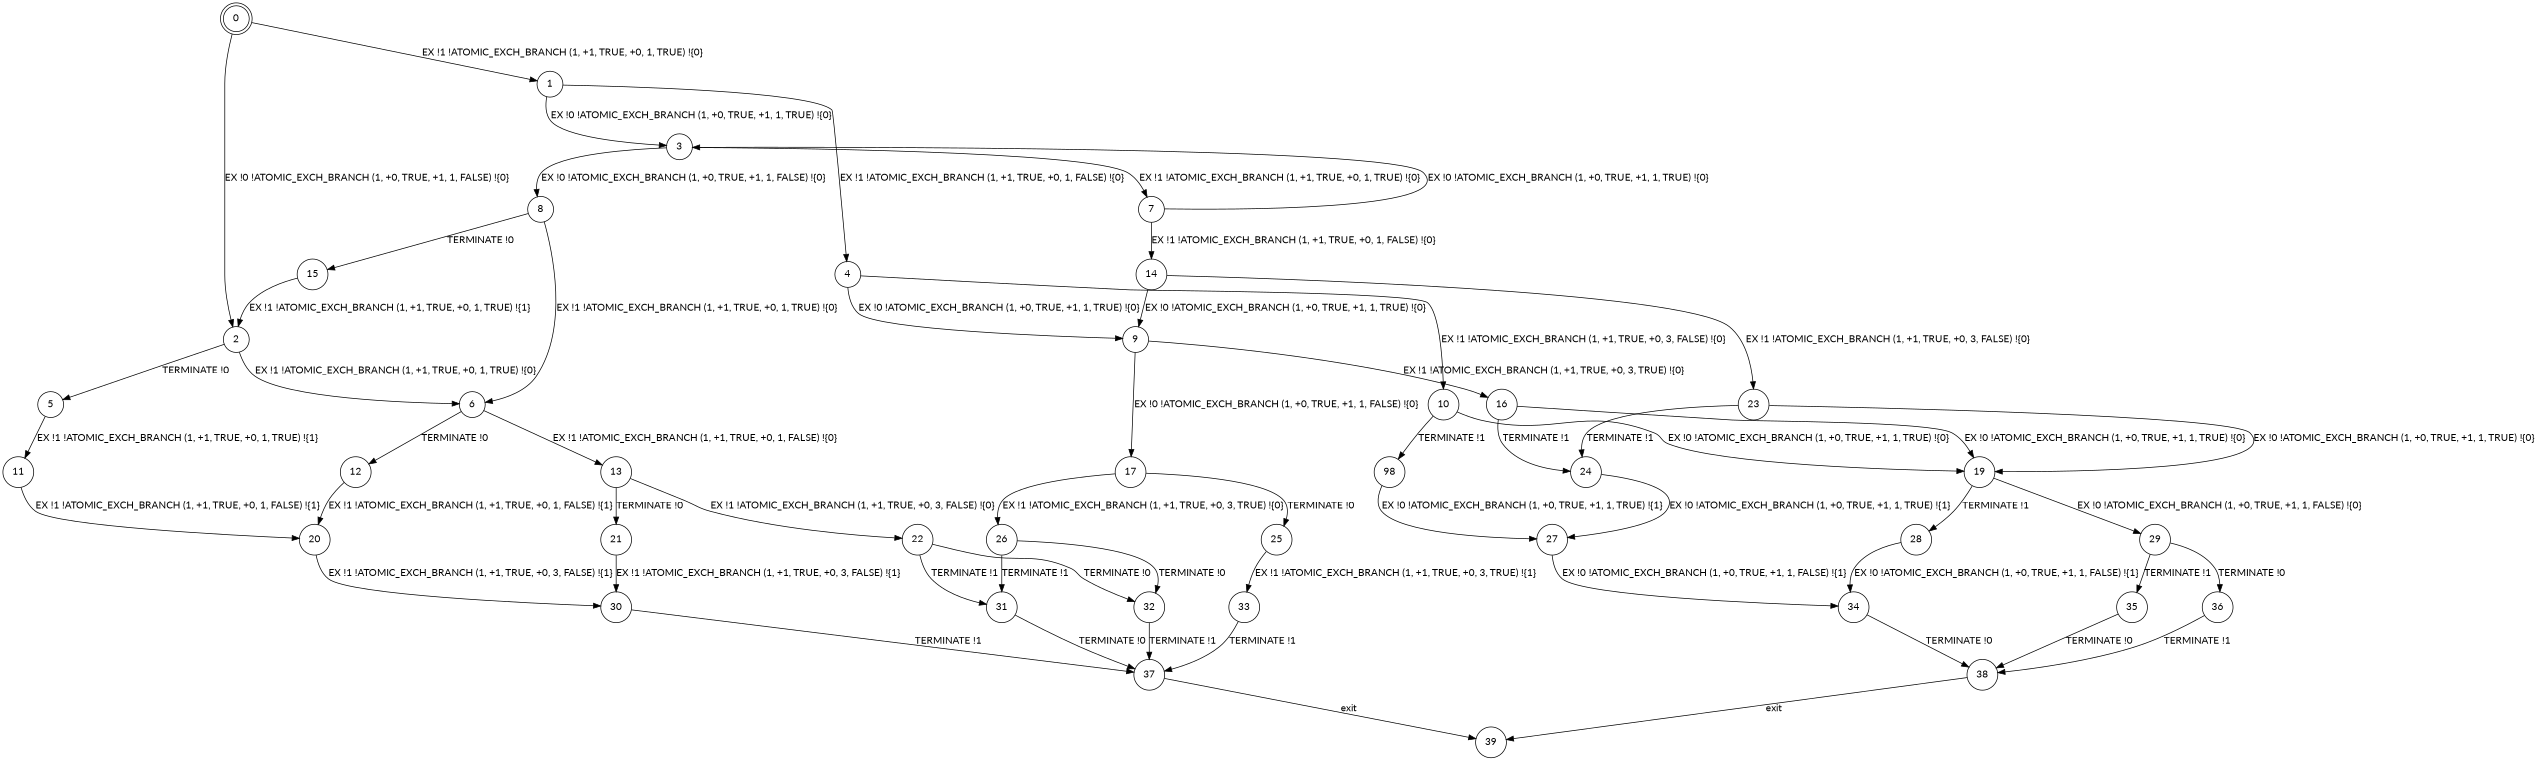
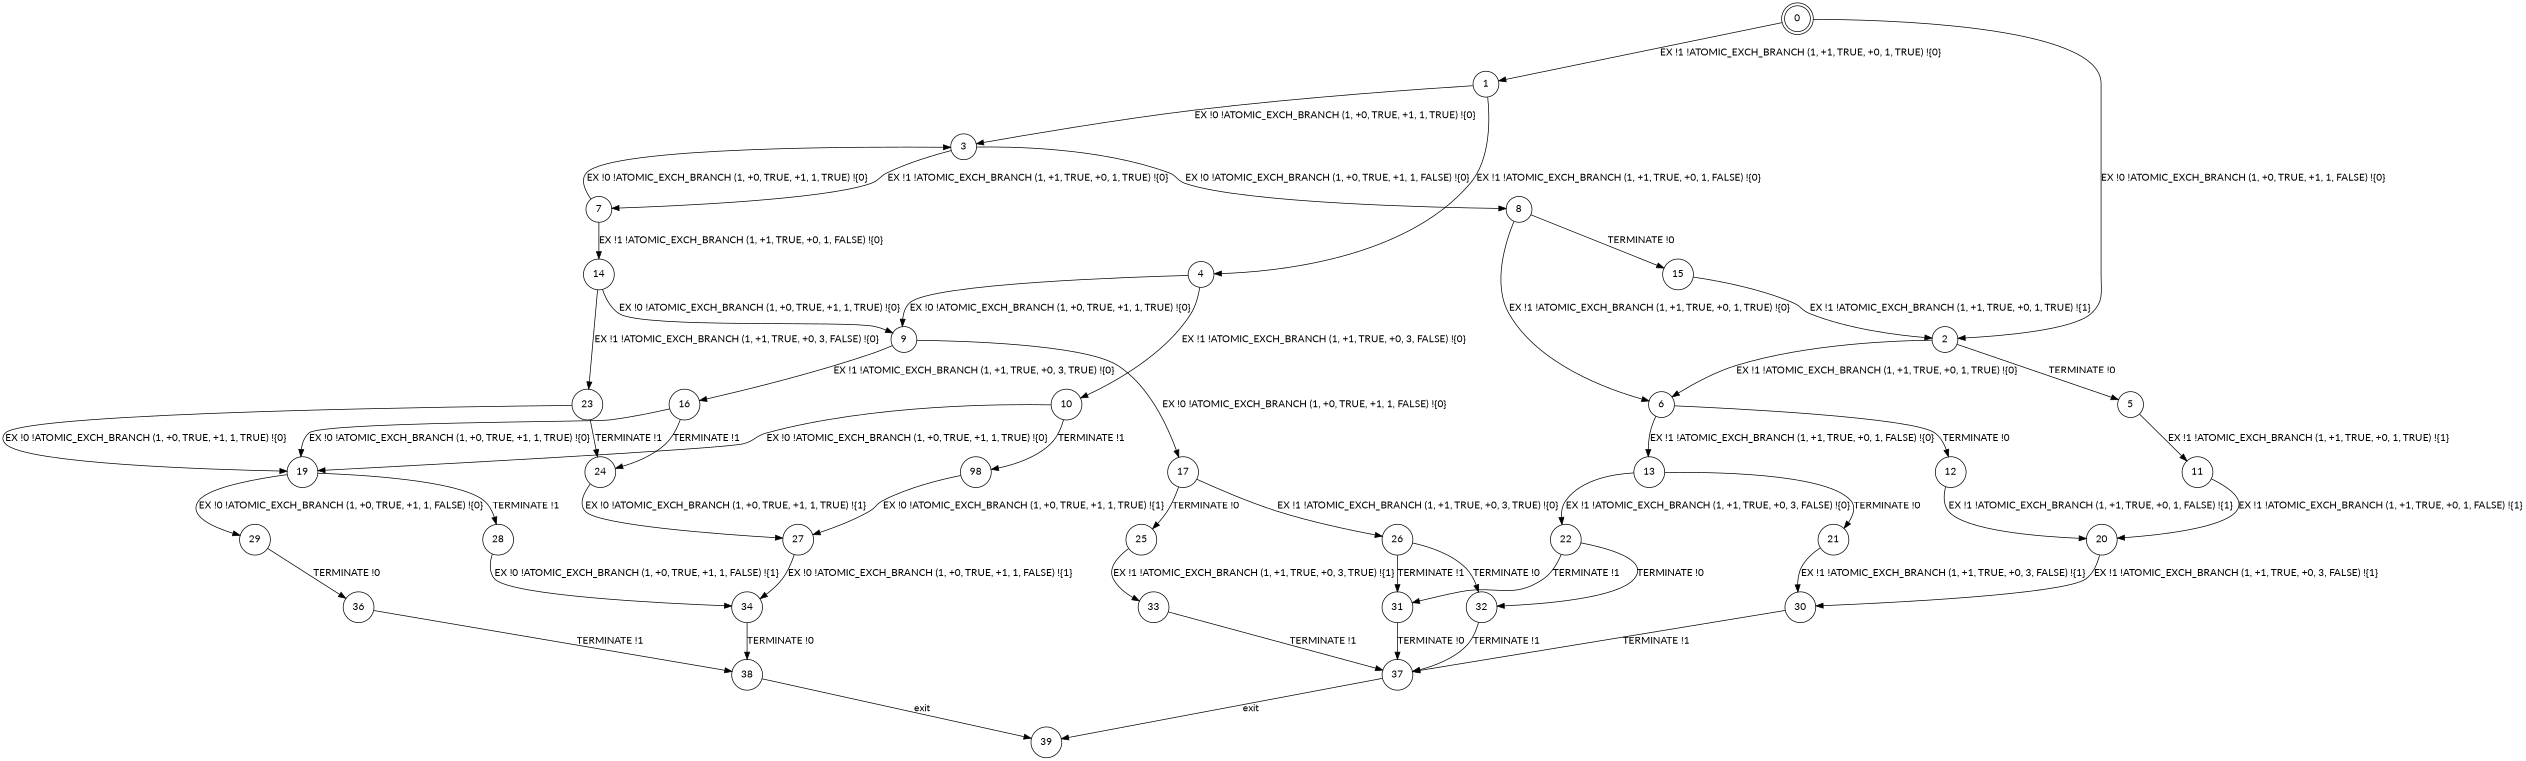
node "35": removed
